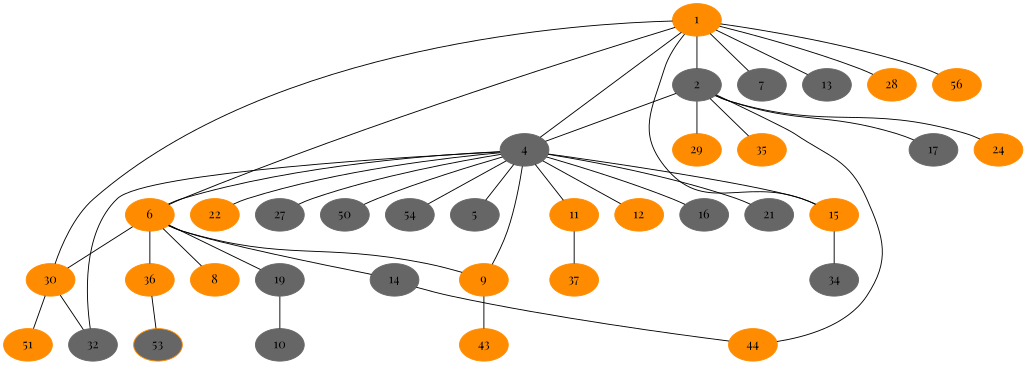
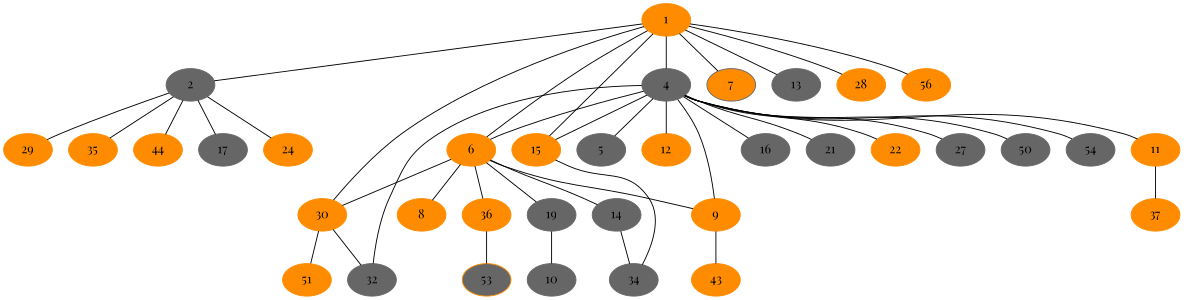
node "7": fillcolor gray40 -> darkorange
edge "2" -- "4": removed
edge "14" -- "44": now "14" -- "34"
